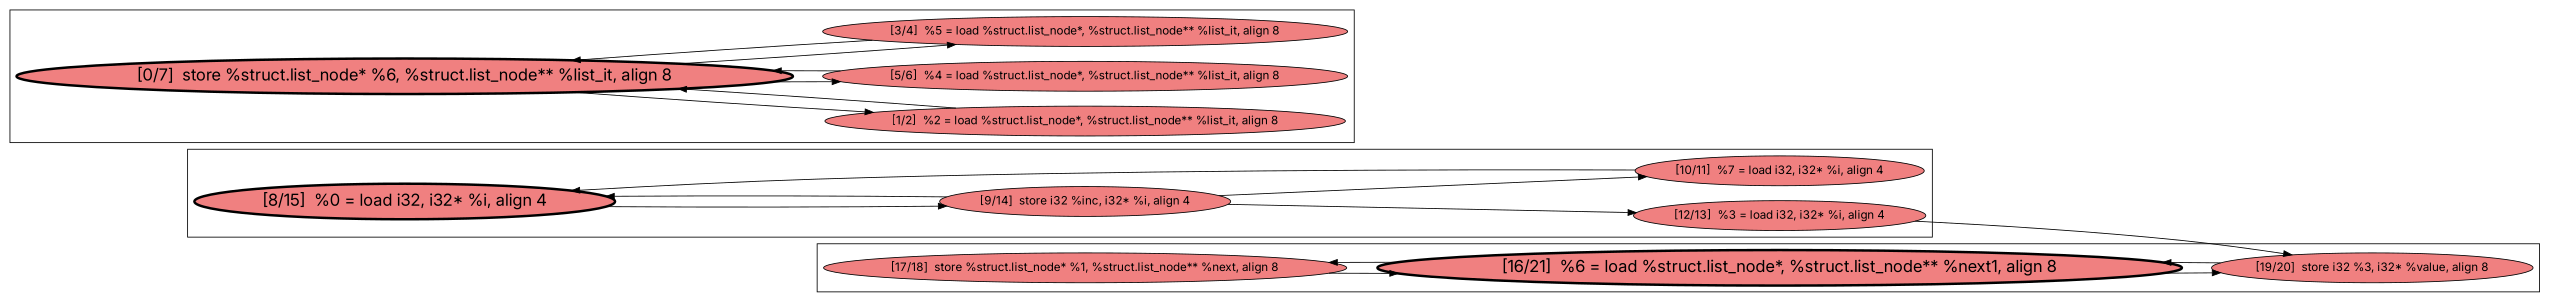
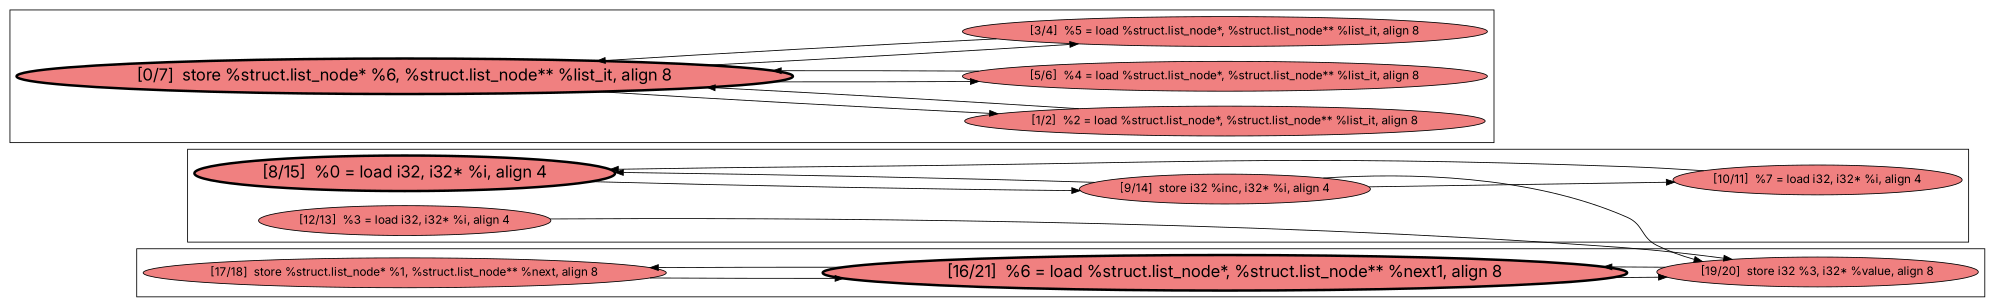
edge "[9/14]  store i32 %inc, i32* %i, align 4" -> "[12/13]  %3 = load i32, i32* %i, align 4": now "[9/14]  store i32 %inc, i32* %i, align 4" -> "[19/20]  store i32 %3, i32* %value, align 8"
